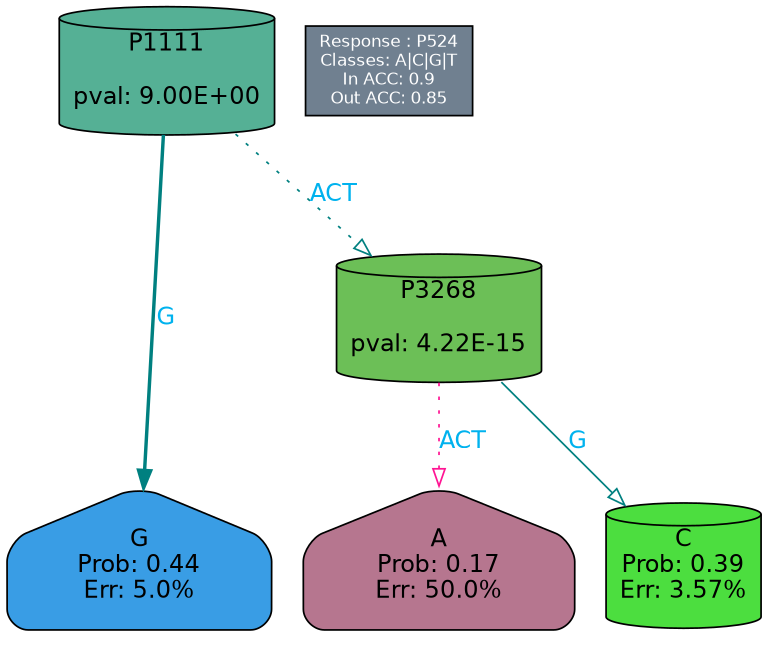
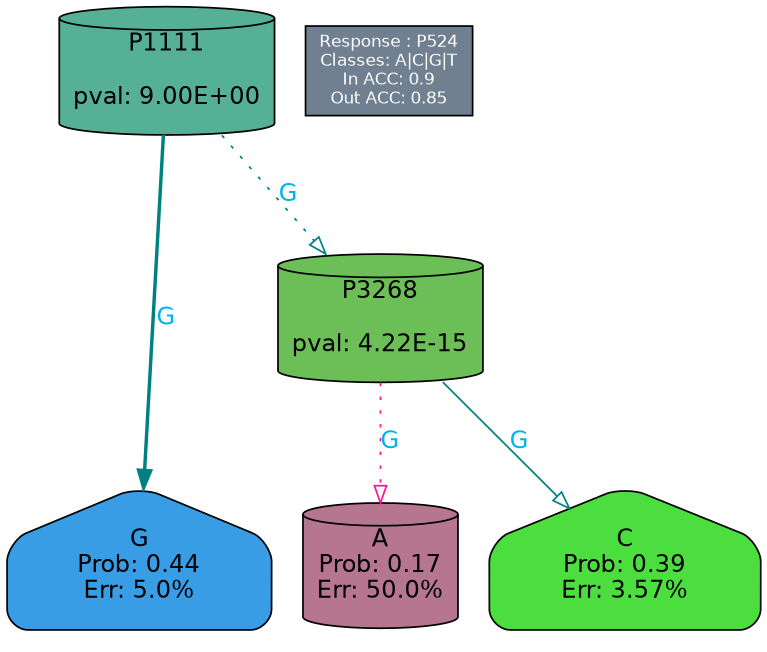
edge "P1111 pval: 9.00E+00" -> "P3268 pval: 4.22E-15": label "ACT" -> "G"
edge "P3268 pval: 4.22E-15" -> "A Prob: 0.17 Err: 50.0%": label "ACT" -> "G"
node "A Prob: 0.17 Err: 50.0%": shape house -> cylinder
node "C Prob: 0.39 Err: 3.57%": shape cylinder -> house
